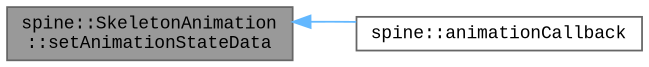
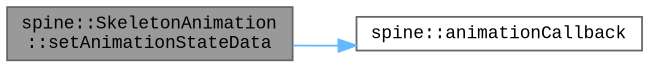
edge "spine::animationCallback" -> "spine::SkeletonAnimation ::setAnimationStateData": reversed
